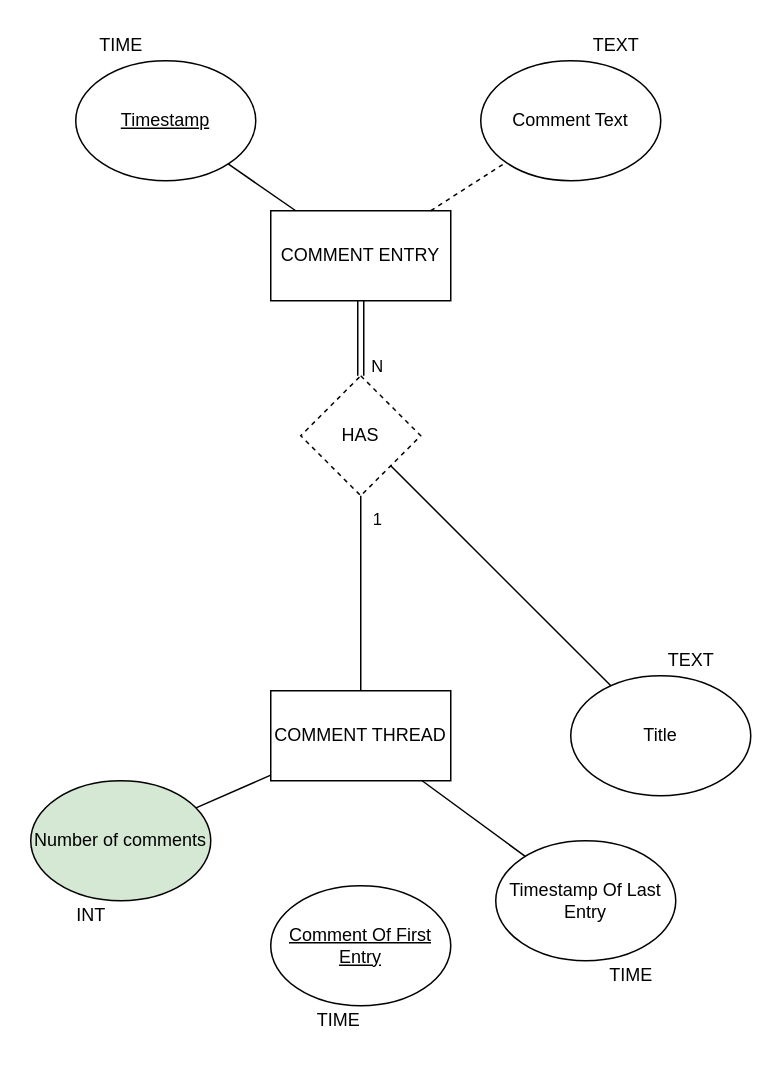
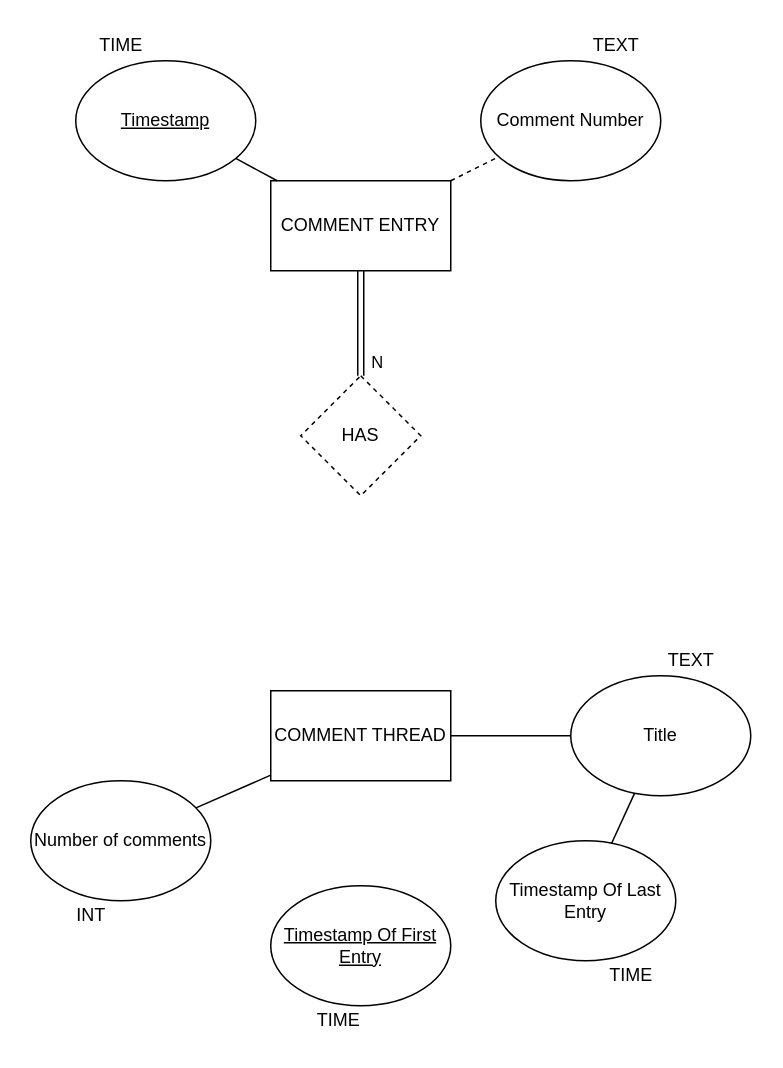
node "Comment Text": label "Comment Text" -> "Comment Number"
node "COMMENT ENTRY": moved (361, 256) -> (361, 226)
edge "HAS" -- "Title": now "COMMENT THREAD" -- "Title"
edge "HAS" -- "COMMENT THREAD": removed, label "1"
edge "COMMENT THREAD" -- "Timestamp Of Last Entry": now "Title" -- "Timestamp Of Last Entry"
node "Number of comments": fillcolor #d5e8d4 -> #ffffff
node "Comment Of First Entry": label "Comment Of First Entry" -> "Timestamp Of First Entry"
